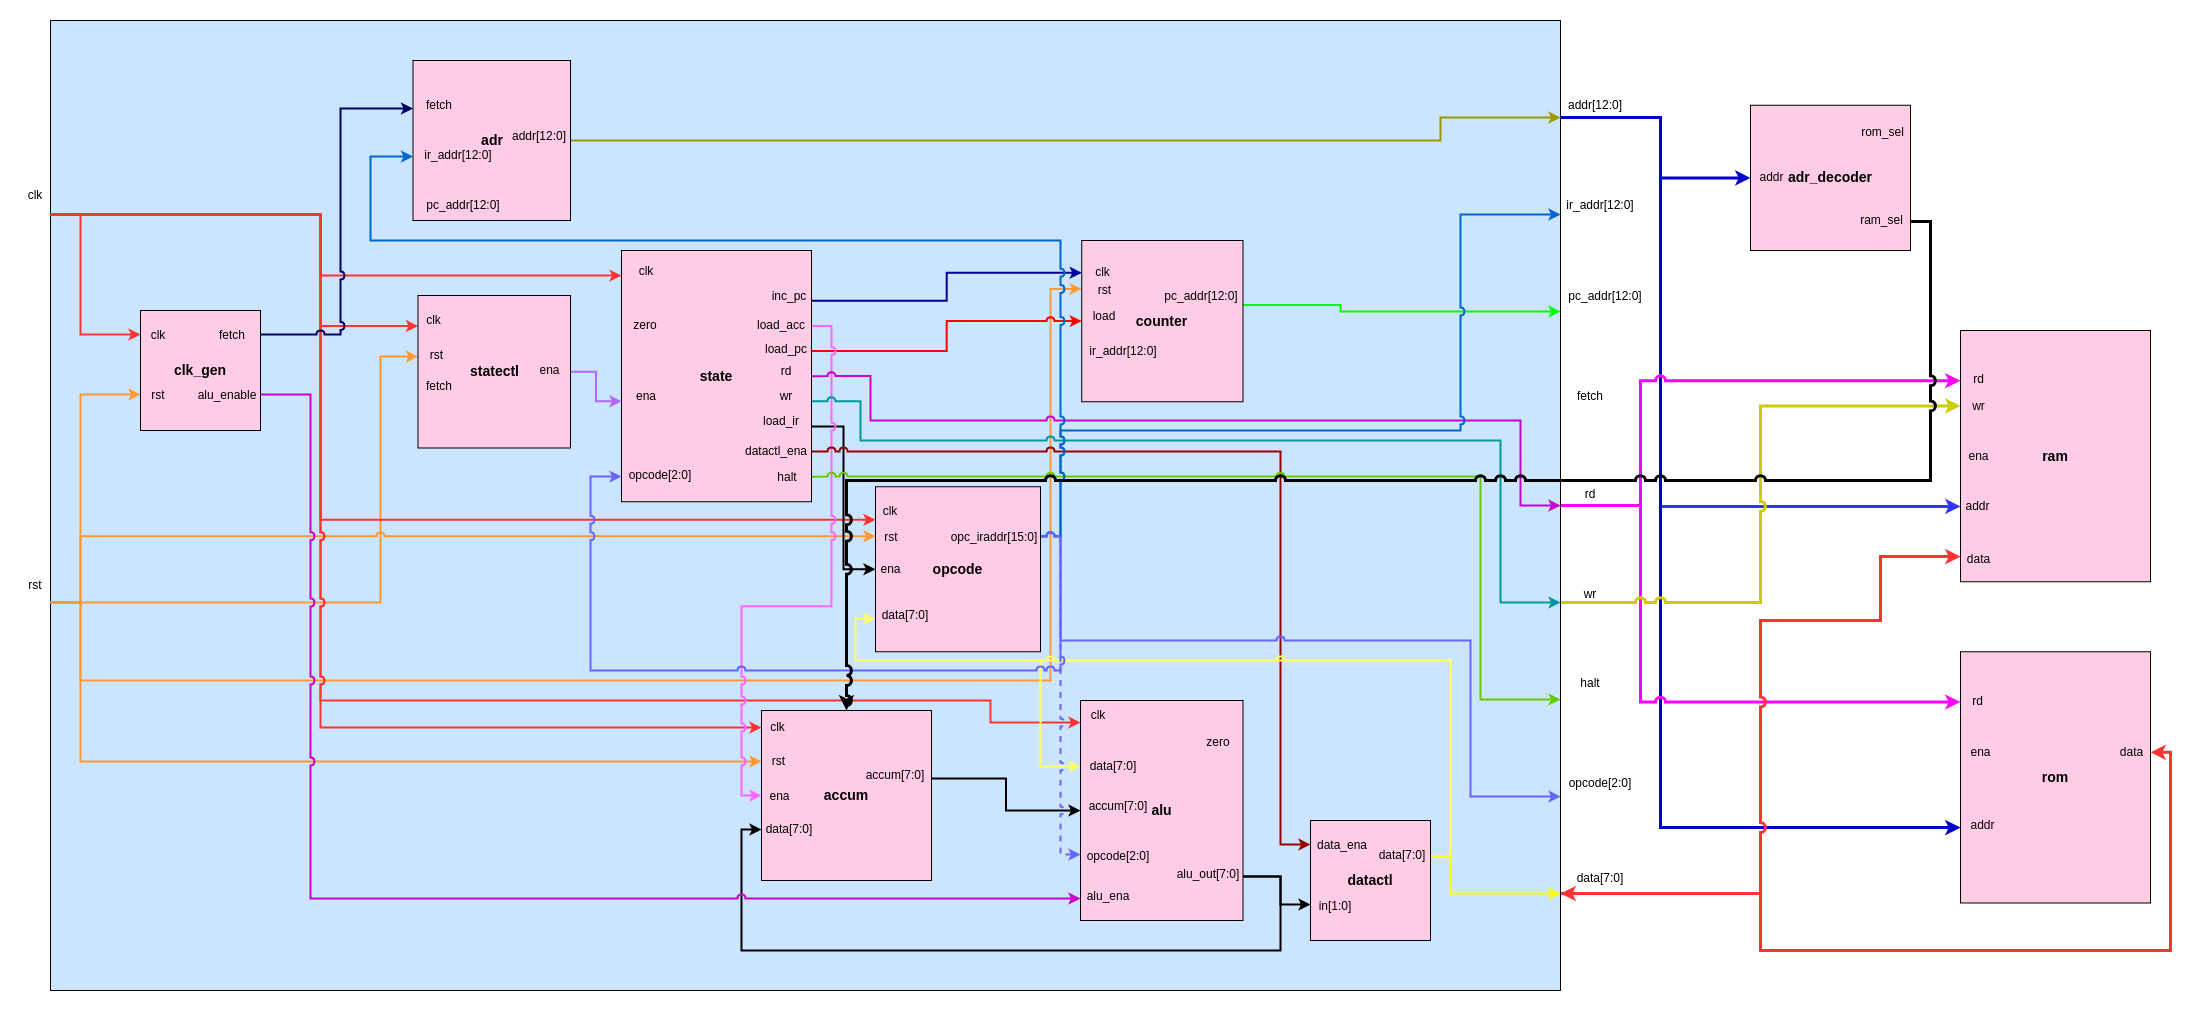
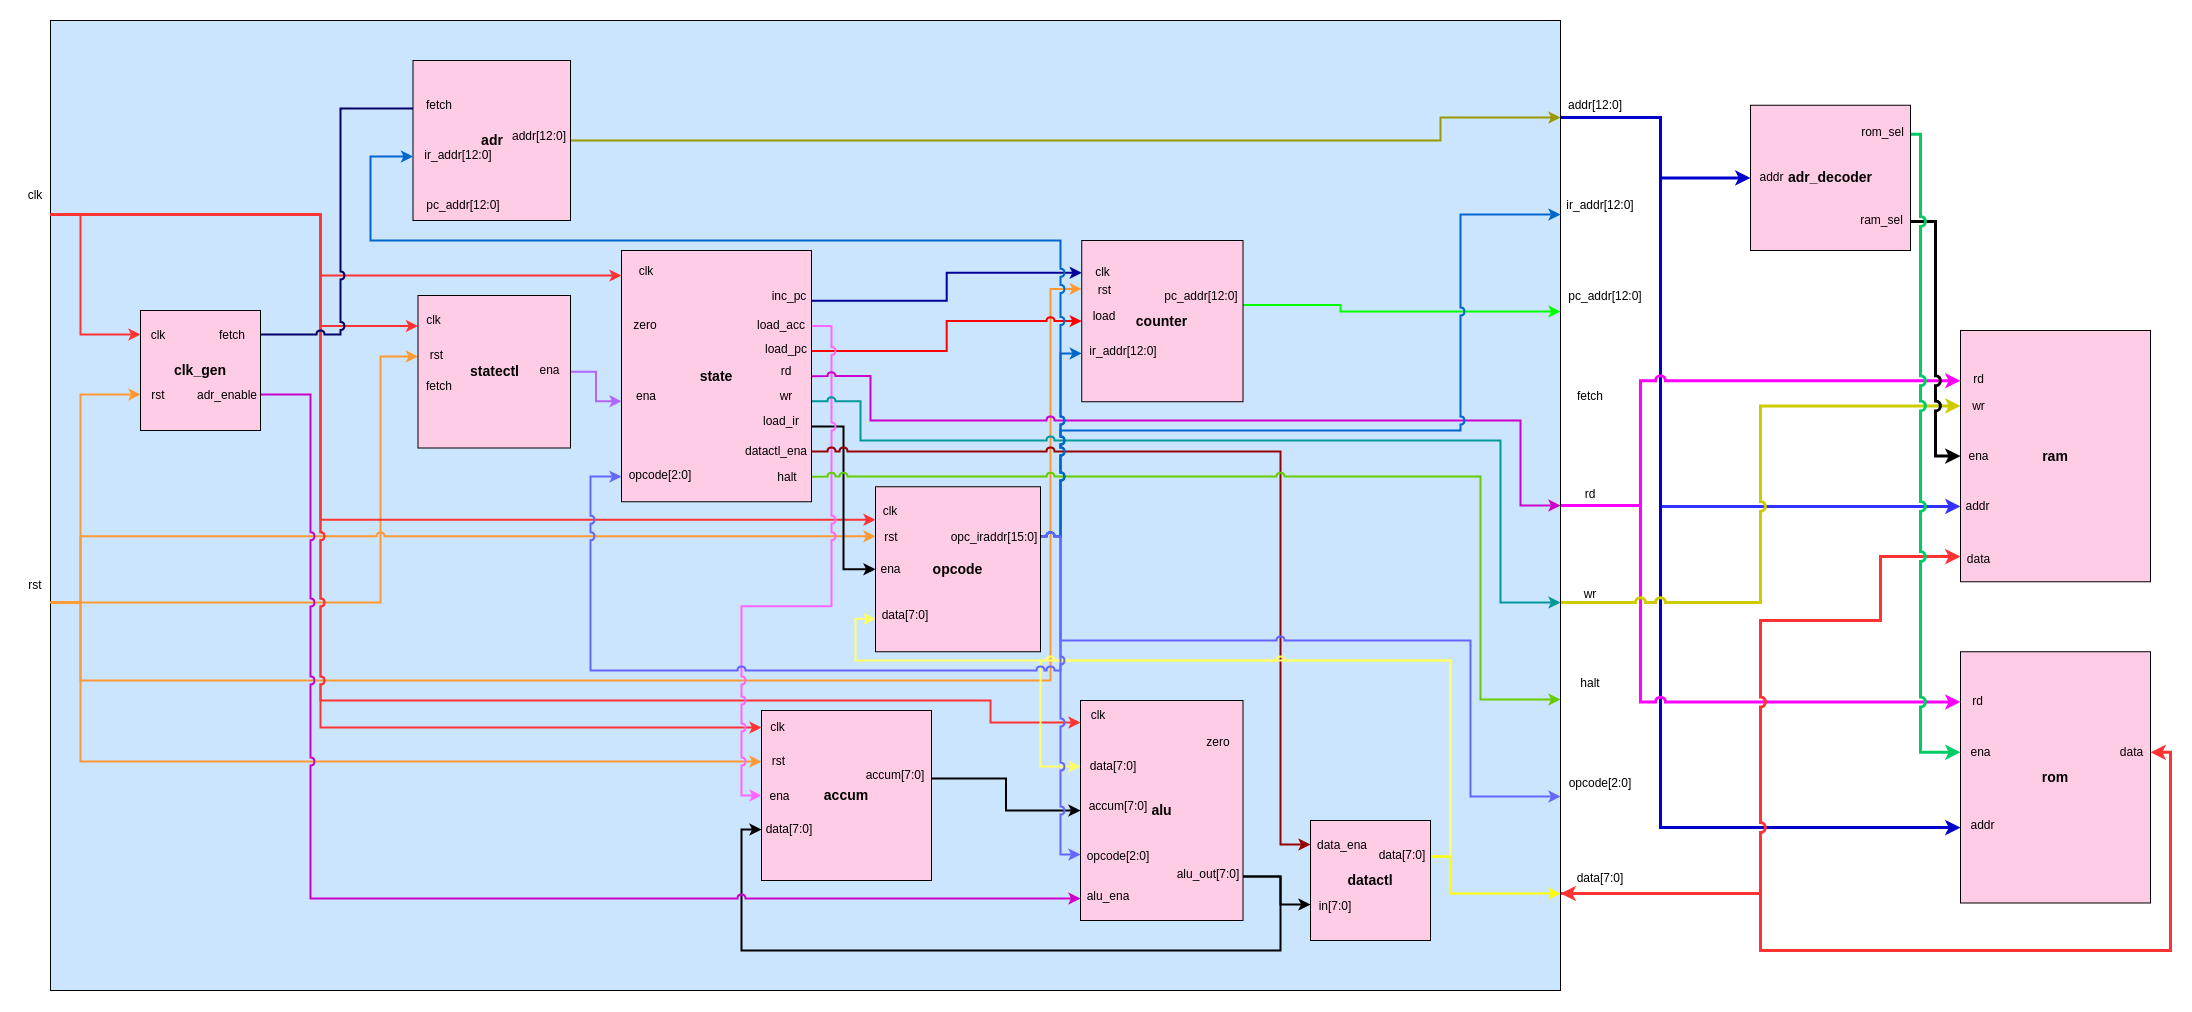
edge "clk_gen" -> "adr": arrowhead classic -> none
edge "opcode" -> "counter": added
node "alu_enable": label "alu_enable" -> "adr_enable"
edge "adr_decoder" -> "rom": added
edge "adr_decoder" -> "accum": now "adr_decoder" -> "ram"
edge "opcode" -> "alu": style dashed -> solid
node "in[1:0]": label "in[1:0]" -> "in[7:0]"
